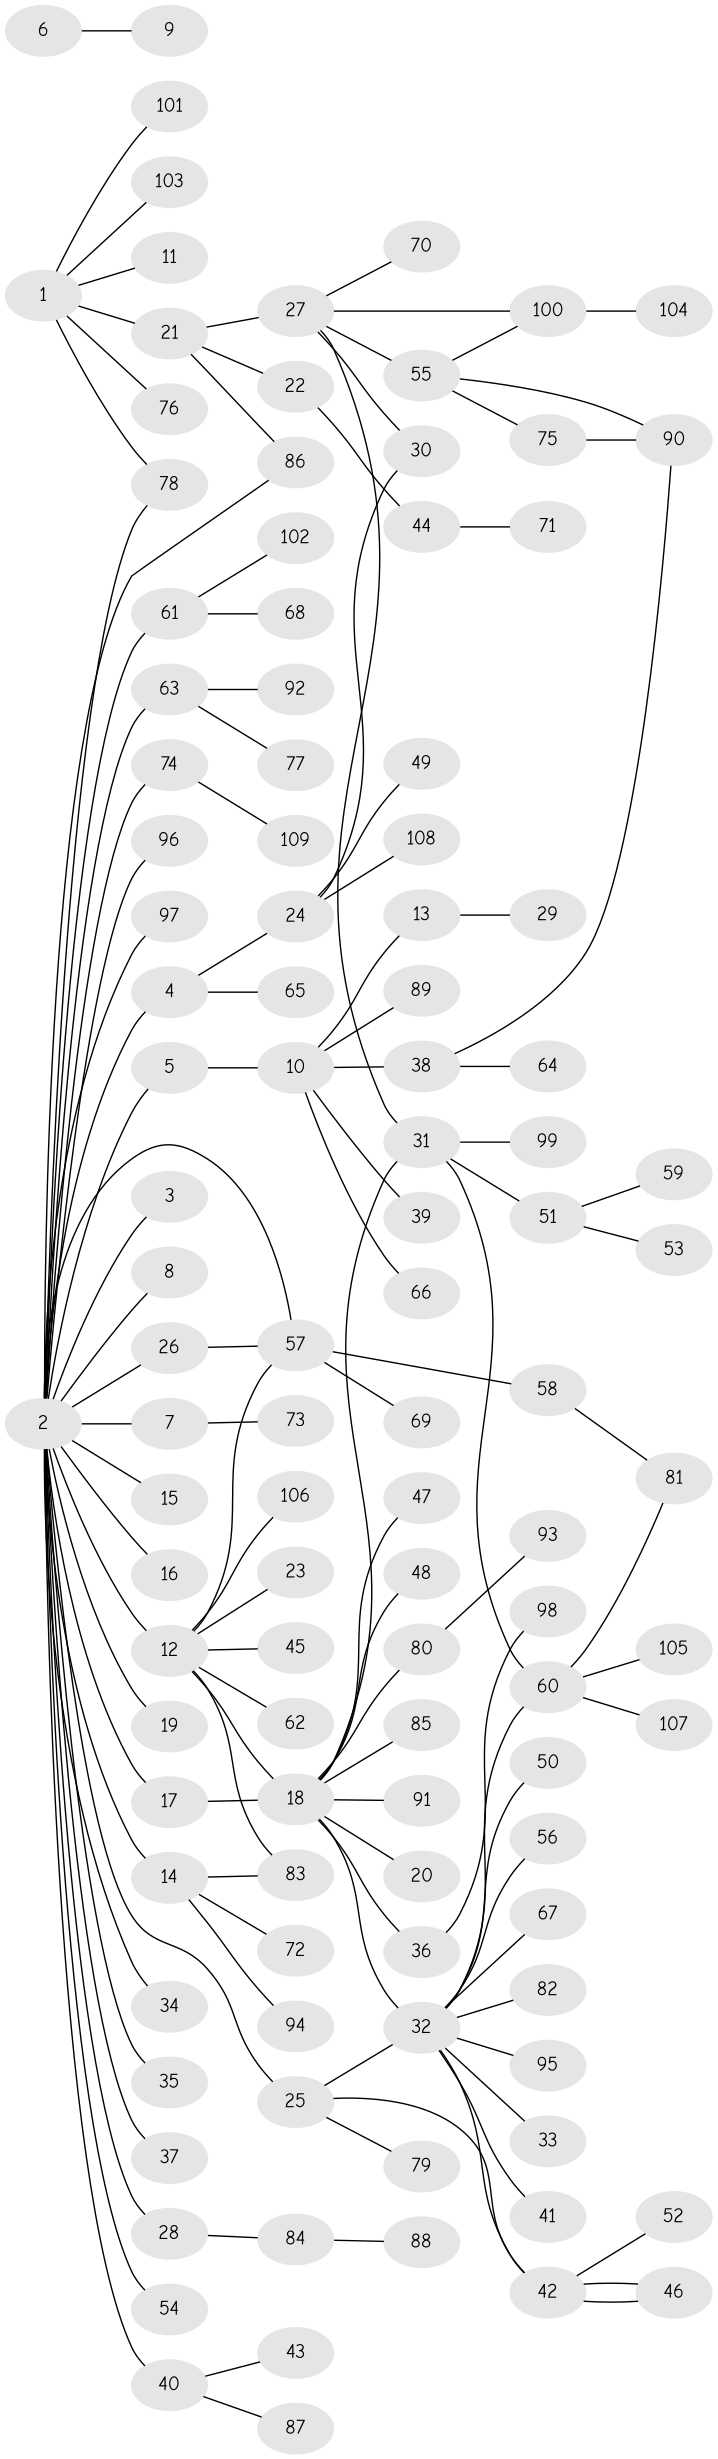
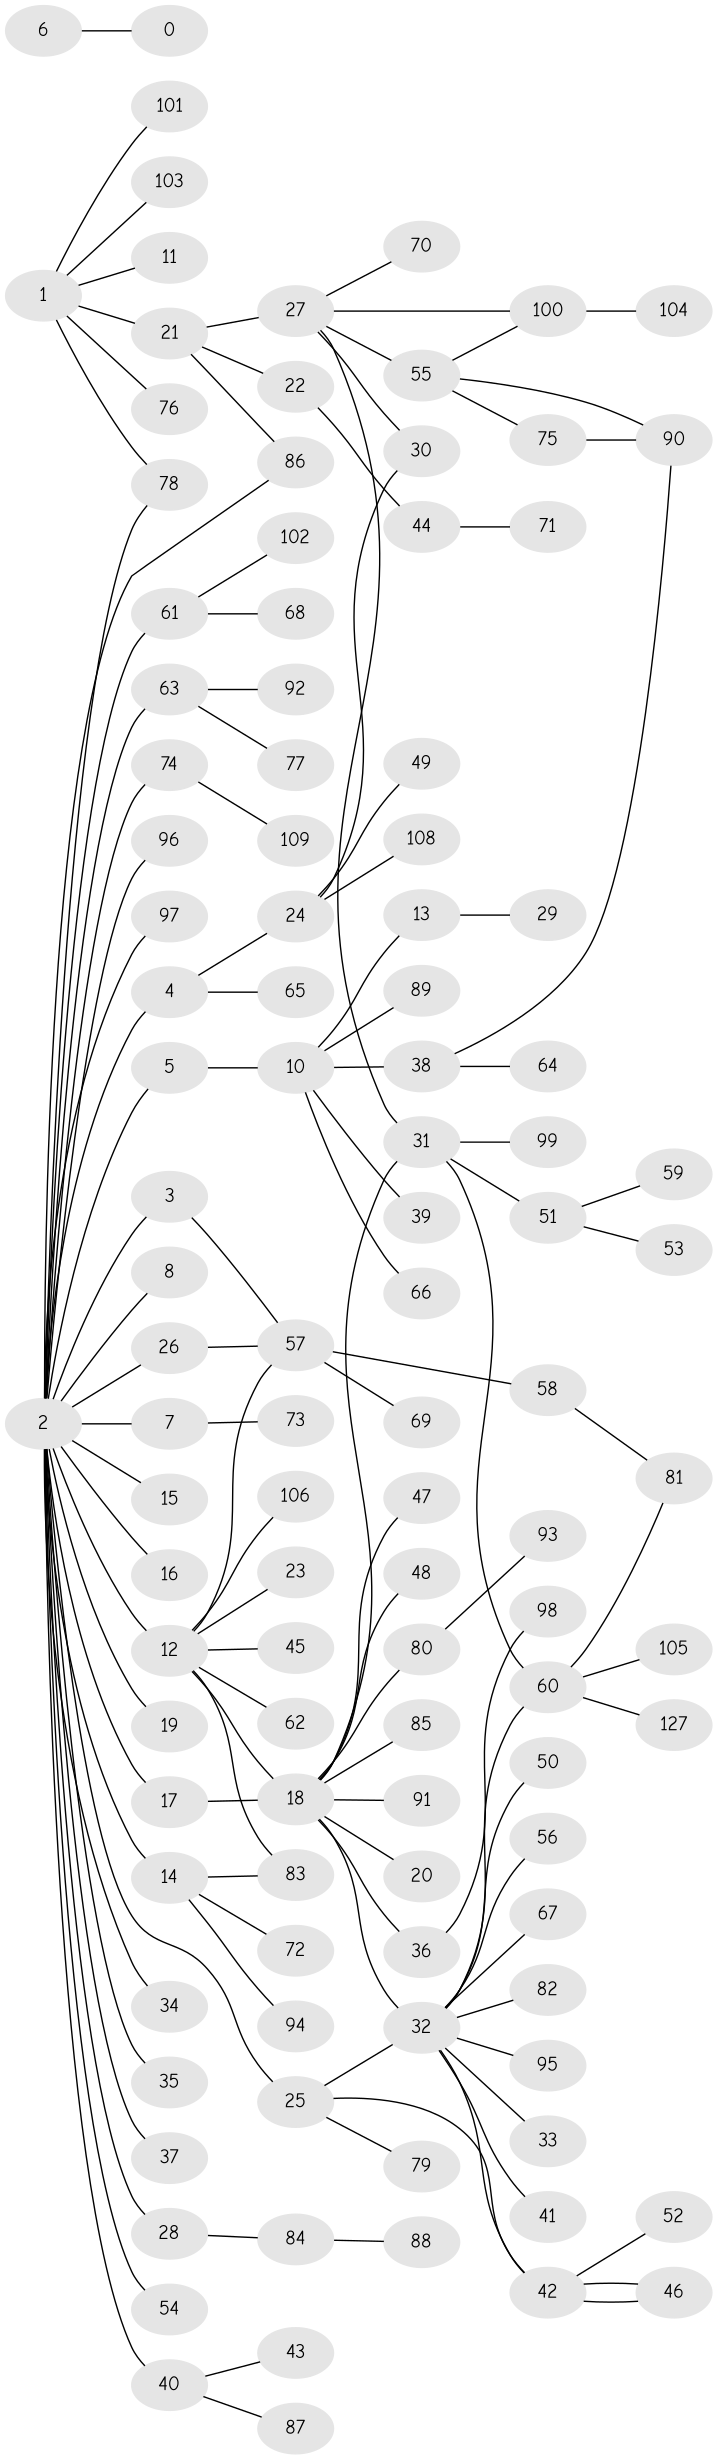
node "9": label "9" -> "0"
edge "57" -- "2": now "57" -- "3"
node "107": label "107" -> "127"
